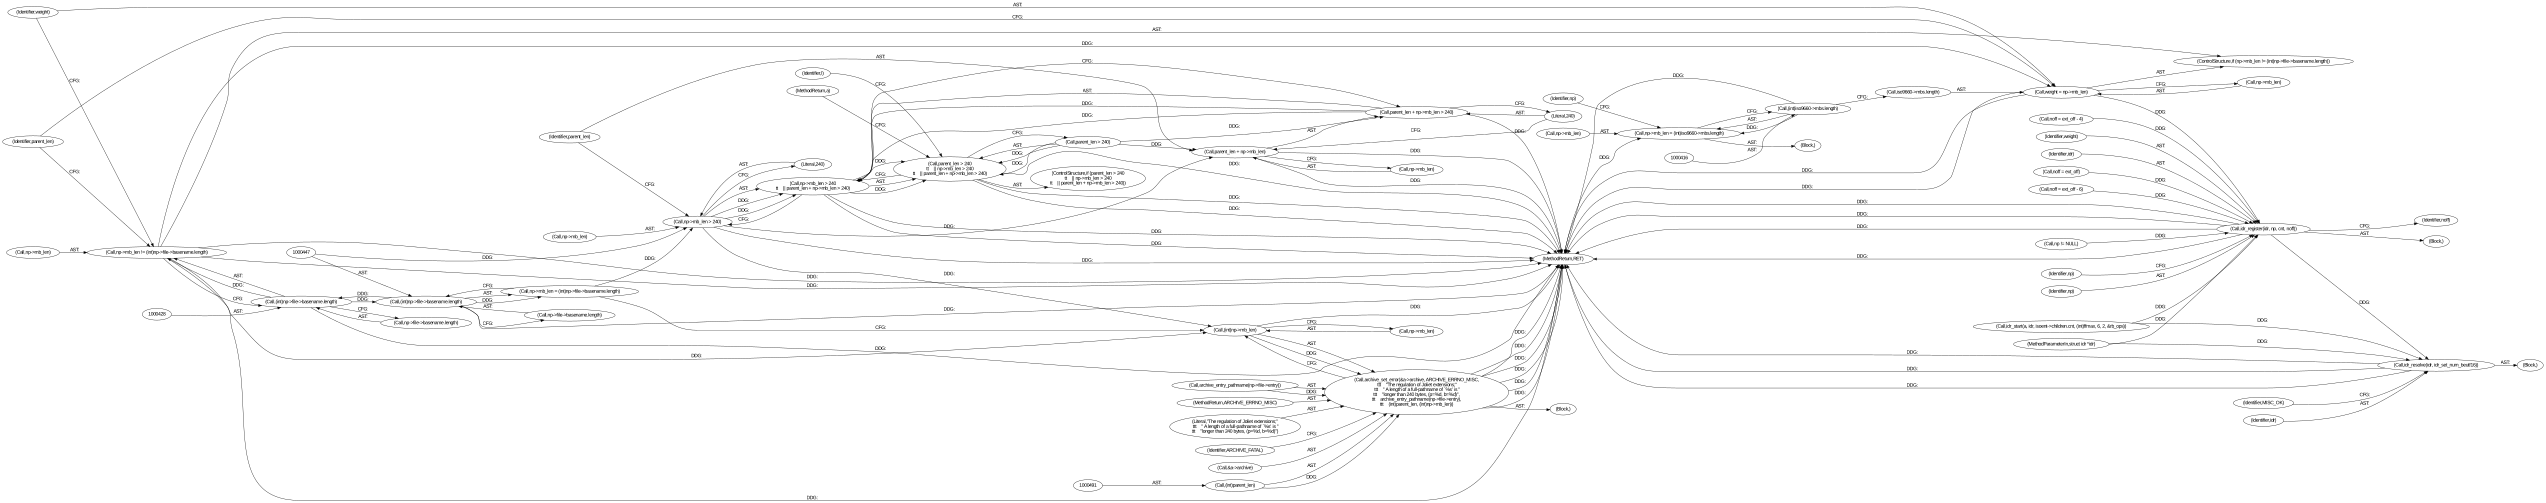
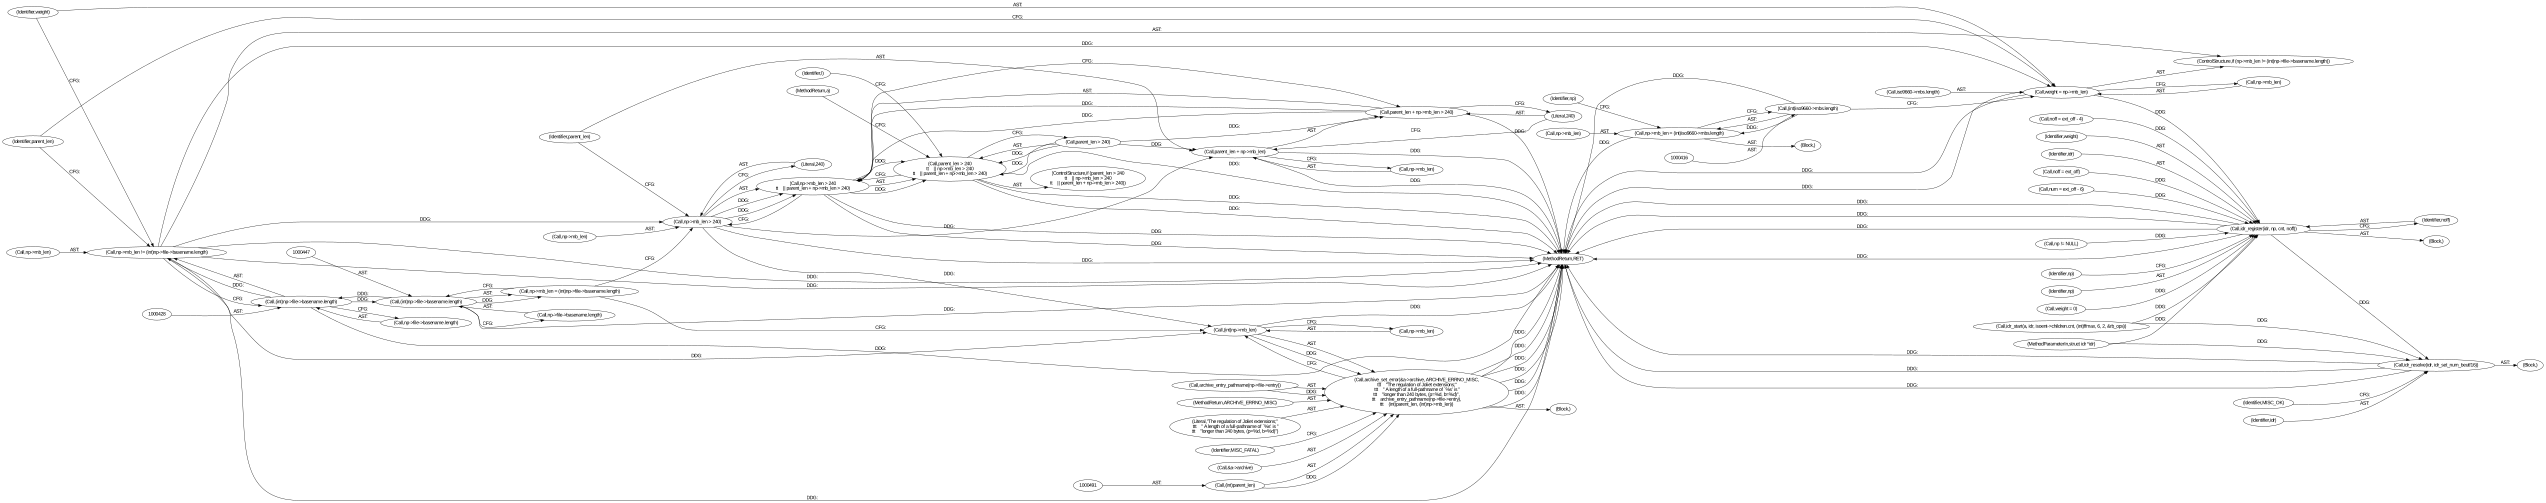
edge "(Call,(int)iso9660->mbs.length)" -> "(Call,iso9660->mbs.length)": now "(Call,(int)iso9660->mbs.length)" -> "(Call,weight = np->mb_len)"
edge "(MethodReturn,RET)" -> "(Call,np->mb_len = (int)iso9660->mbs.length)": reversed
node "(Call,noff = ext_off - 6)": label "(Call,noff = ext_off - 6)" -> "(Call,num = ext_off - 6)"
edge "(Identifier,noff)" -> "(Call,idr_register(idr, np, cnt, noff))": added, label "AST:"
edge "(Call,np->mb_len = (int)np->file->basename.length)" -> "(Call,np->mb_len > 240)": label "DDG: " -> "CFG: "
edge "1000447" -> "(Call,np->mb_len > 240)": now "(Call,np->mb_len != (int)np->file->basename.length)" -> "(Call,np->mb_len > 240)"
node "(Call,weight = 0)": added
node "(Identifier,ARCHIVE_FATAL)": label "(Identifier,ARCHIVE_FATAL)" -> "(Identifier,MISC_FATAL)"
